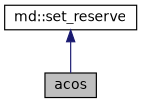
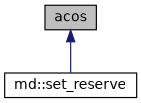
edge "acos" -> "md::set_reserve": reversed
